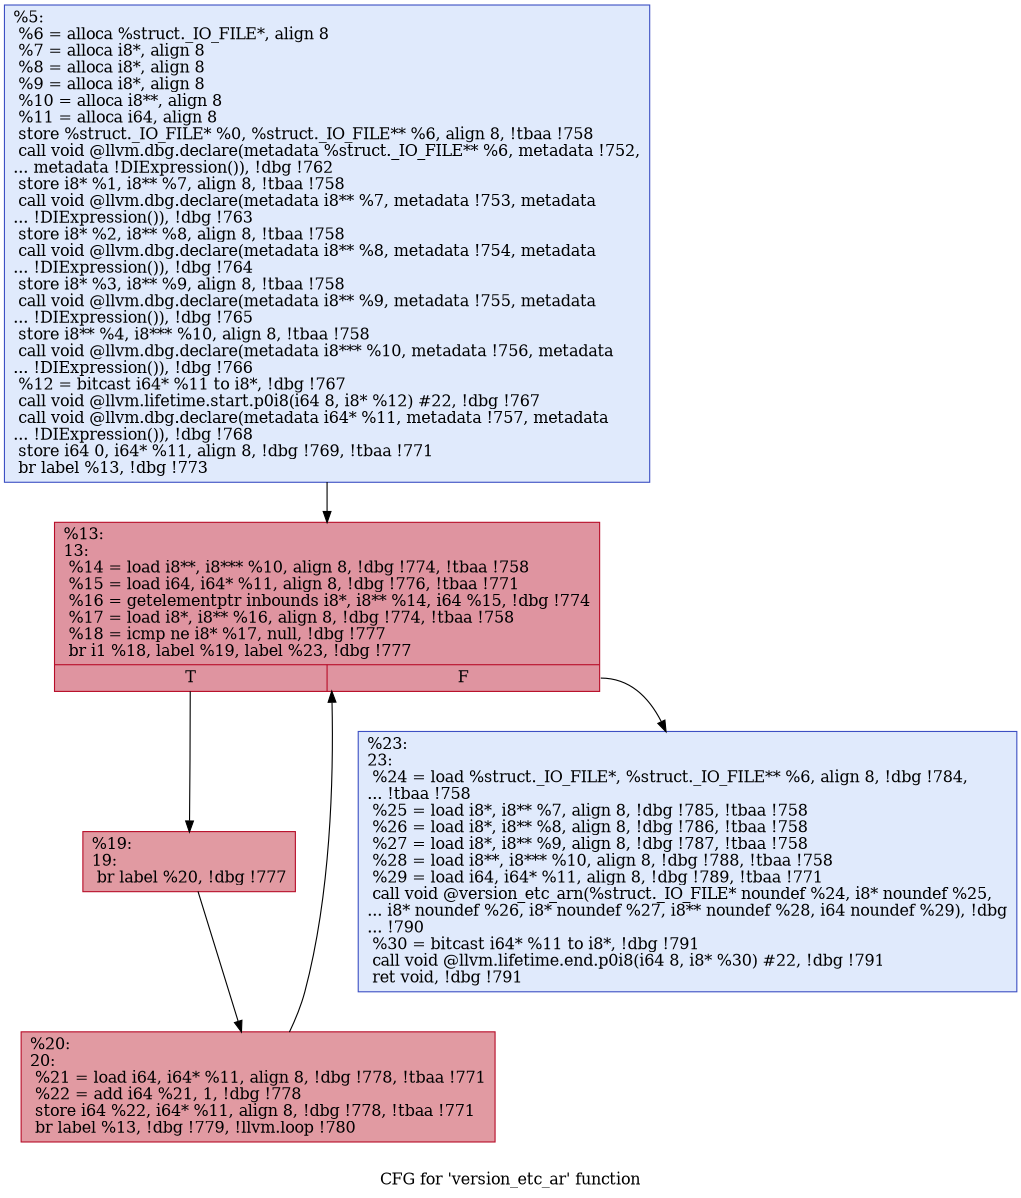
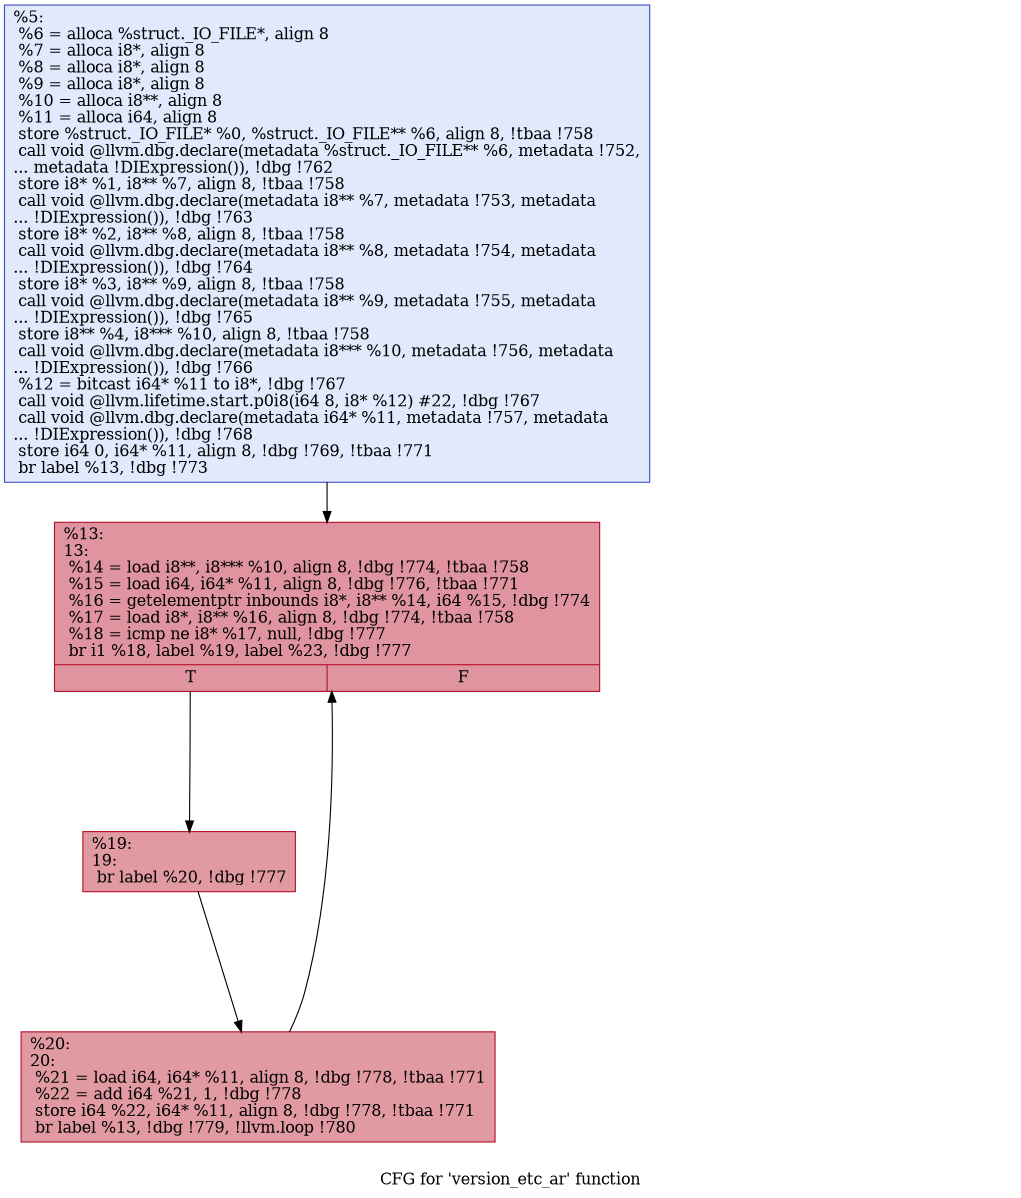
node "%23:": removed
